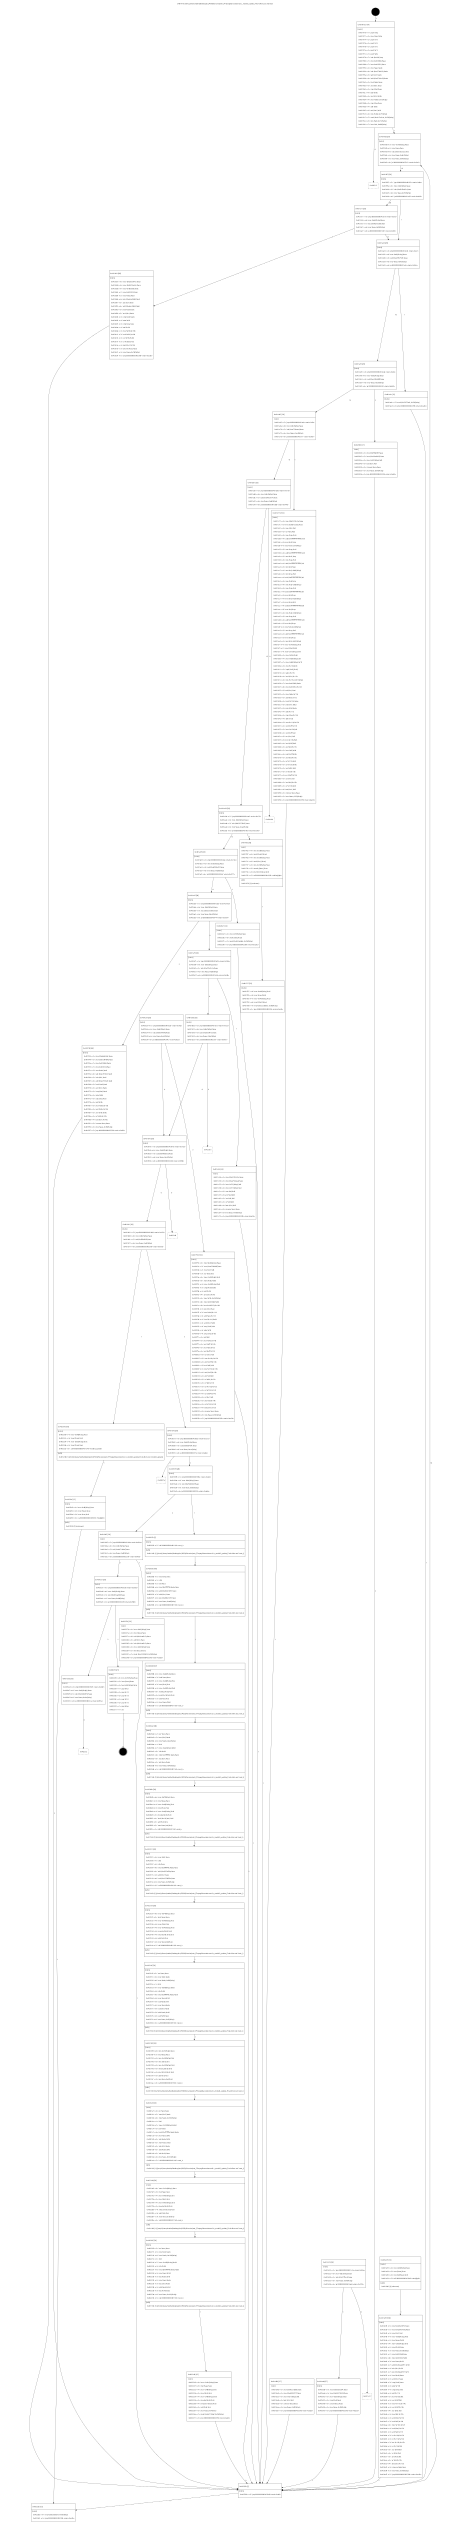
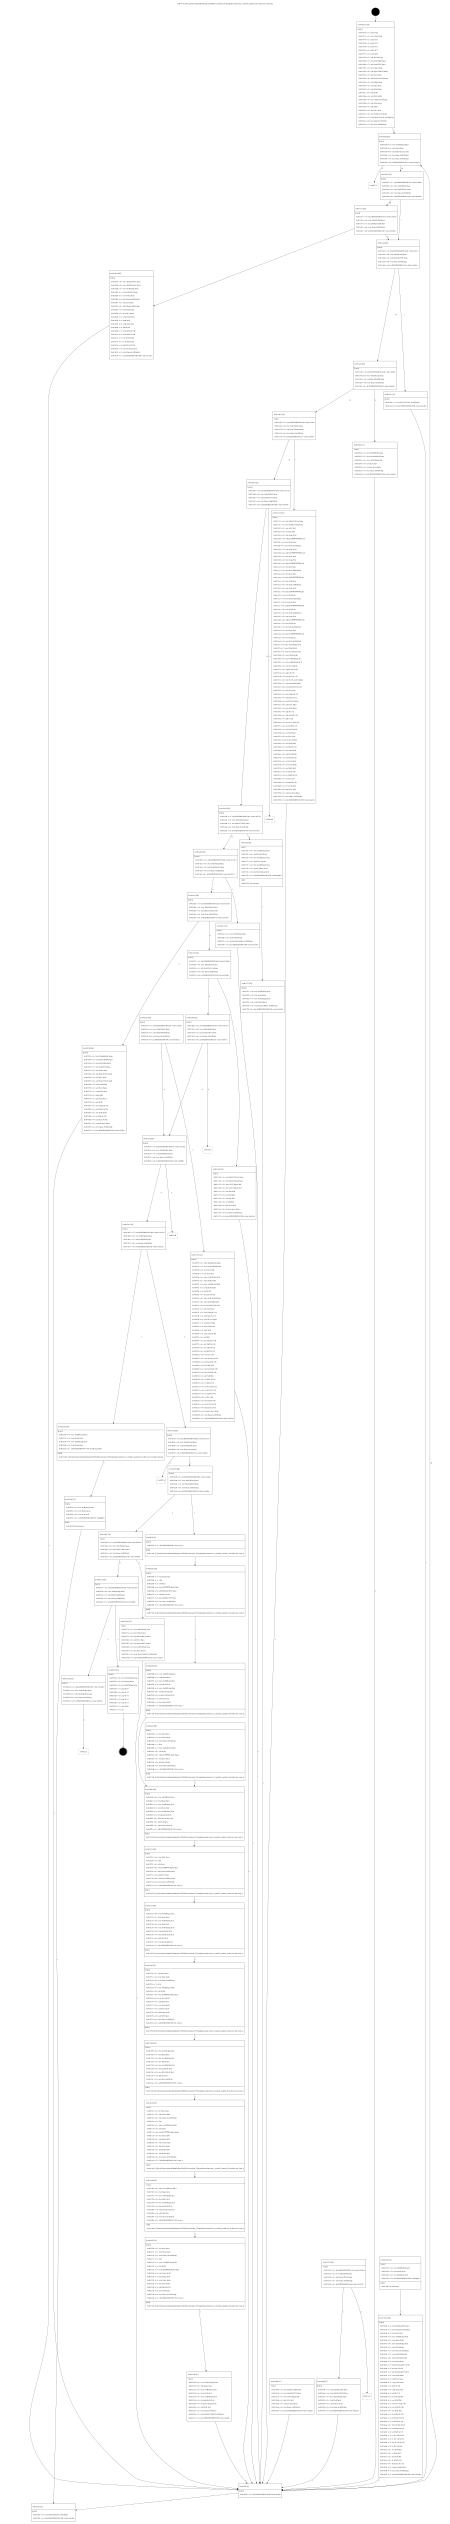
edge "0x401970 [104]" -> "0x402312": now "0x4019d8 [29]" -> "0x402312"
edge "0x402088 [37]" -> "0x4020ad [46]": now "0x402088 [37]" -> "0x4020db [38]"
